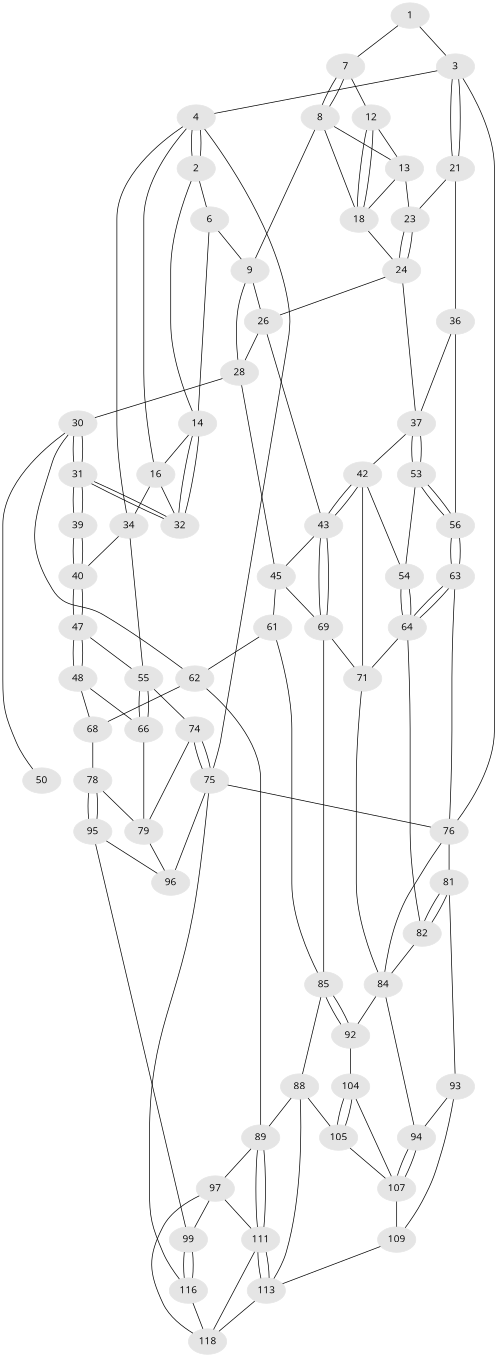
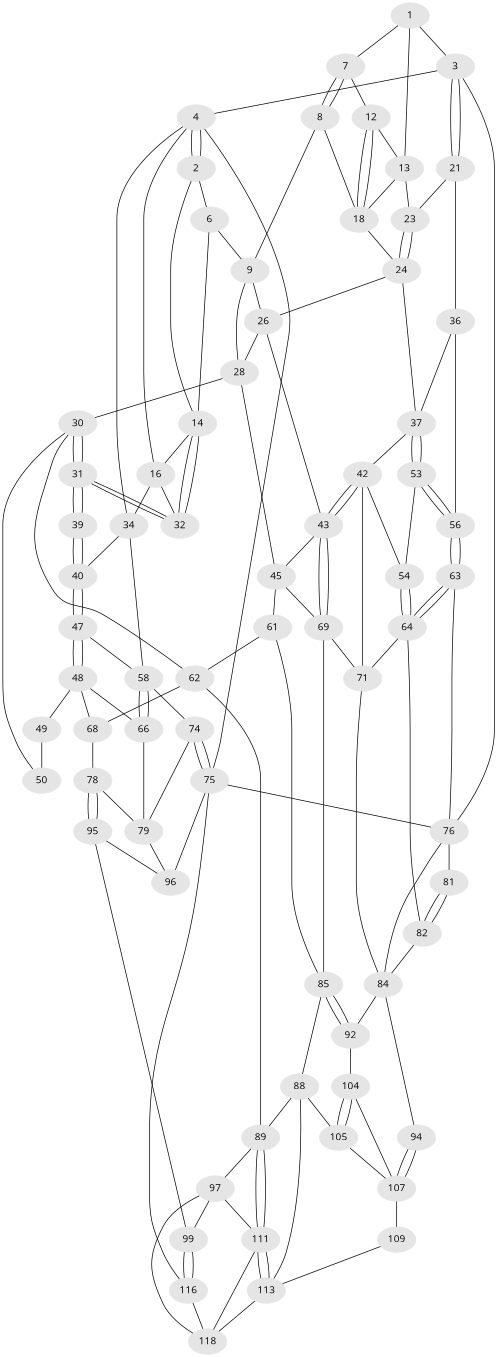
edge "8" -- "13": now "1" -- "13"
node "55": label "55" -> "58"
node "49": added
node "93": removed
